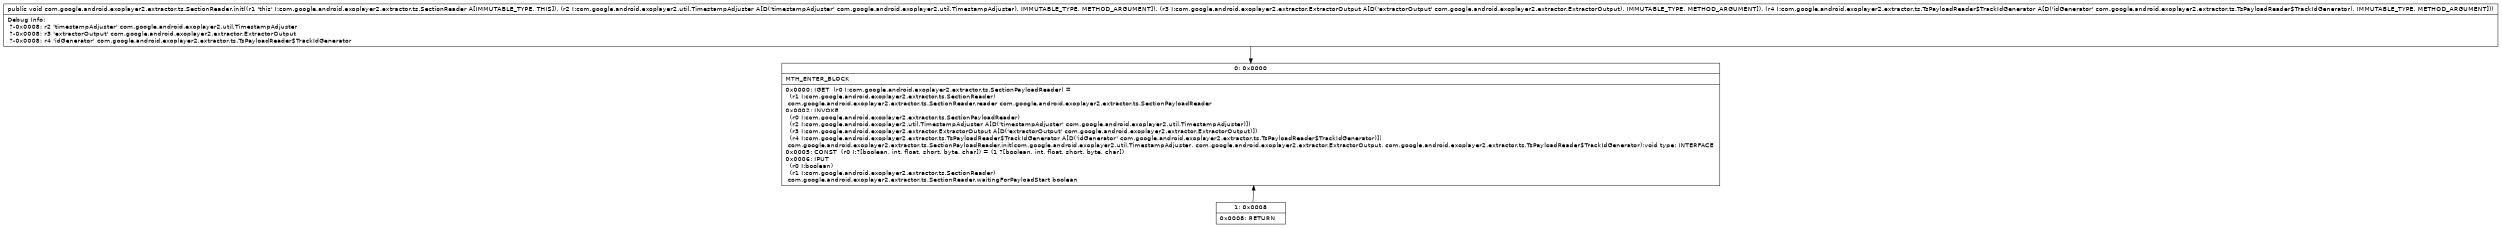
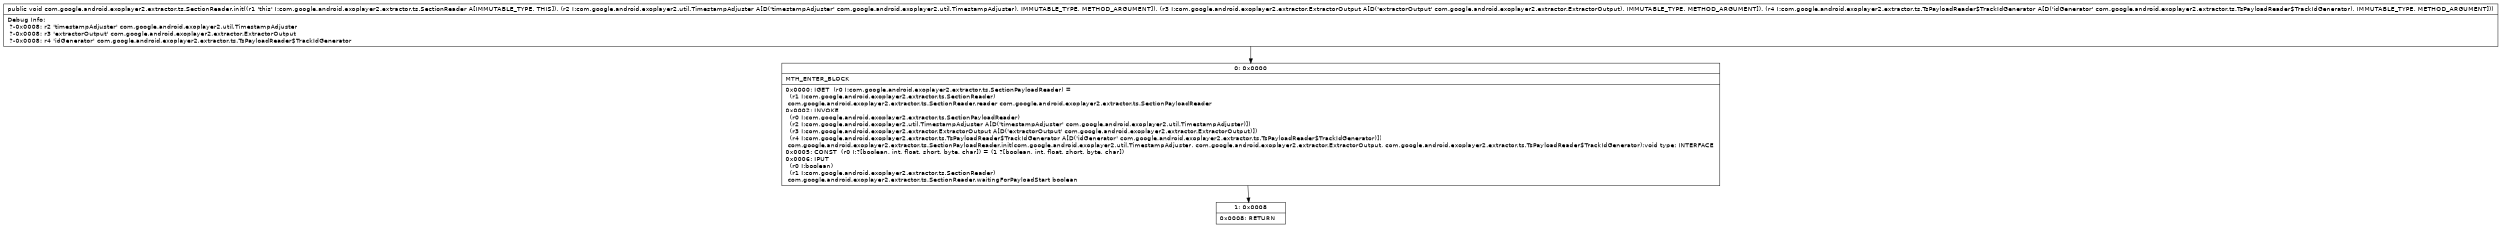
edge "1: 0x0008" -> "0: 0x0000": reversed
